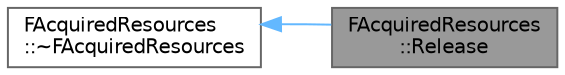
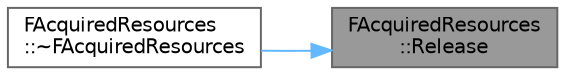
edge "FAcquiredResources ::Release" -> "FAcquiredResources ::~FAcquiredResources": reversed
